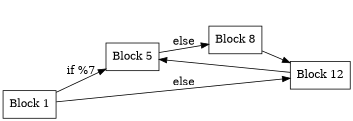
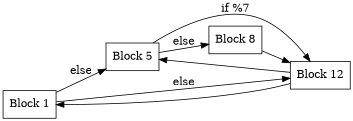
edge "Block 5" -> "Block 12": added, label "if %7"
edge "Block 1" -> "Block 5": label "if %7" -> "else"
edge "Block 12" -> "Block 1": added
